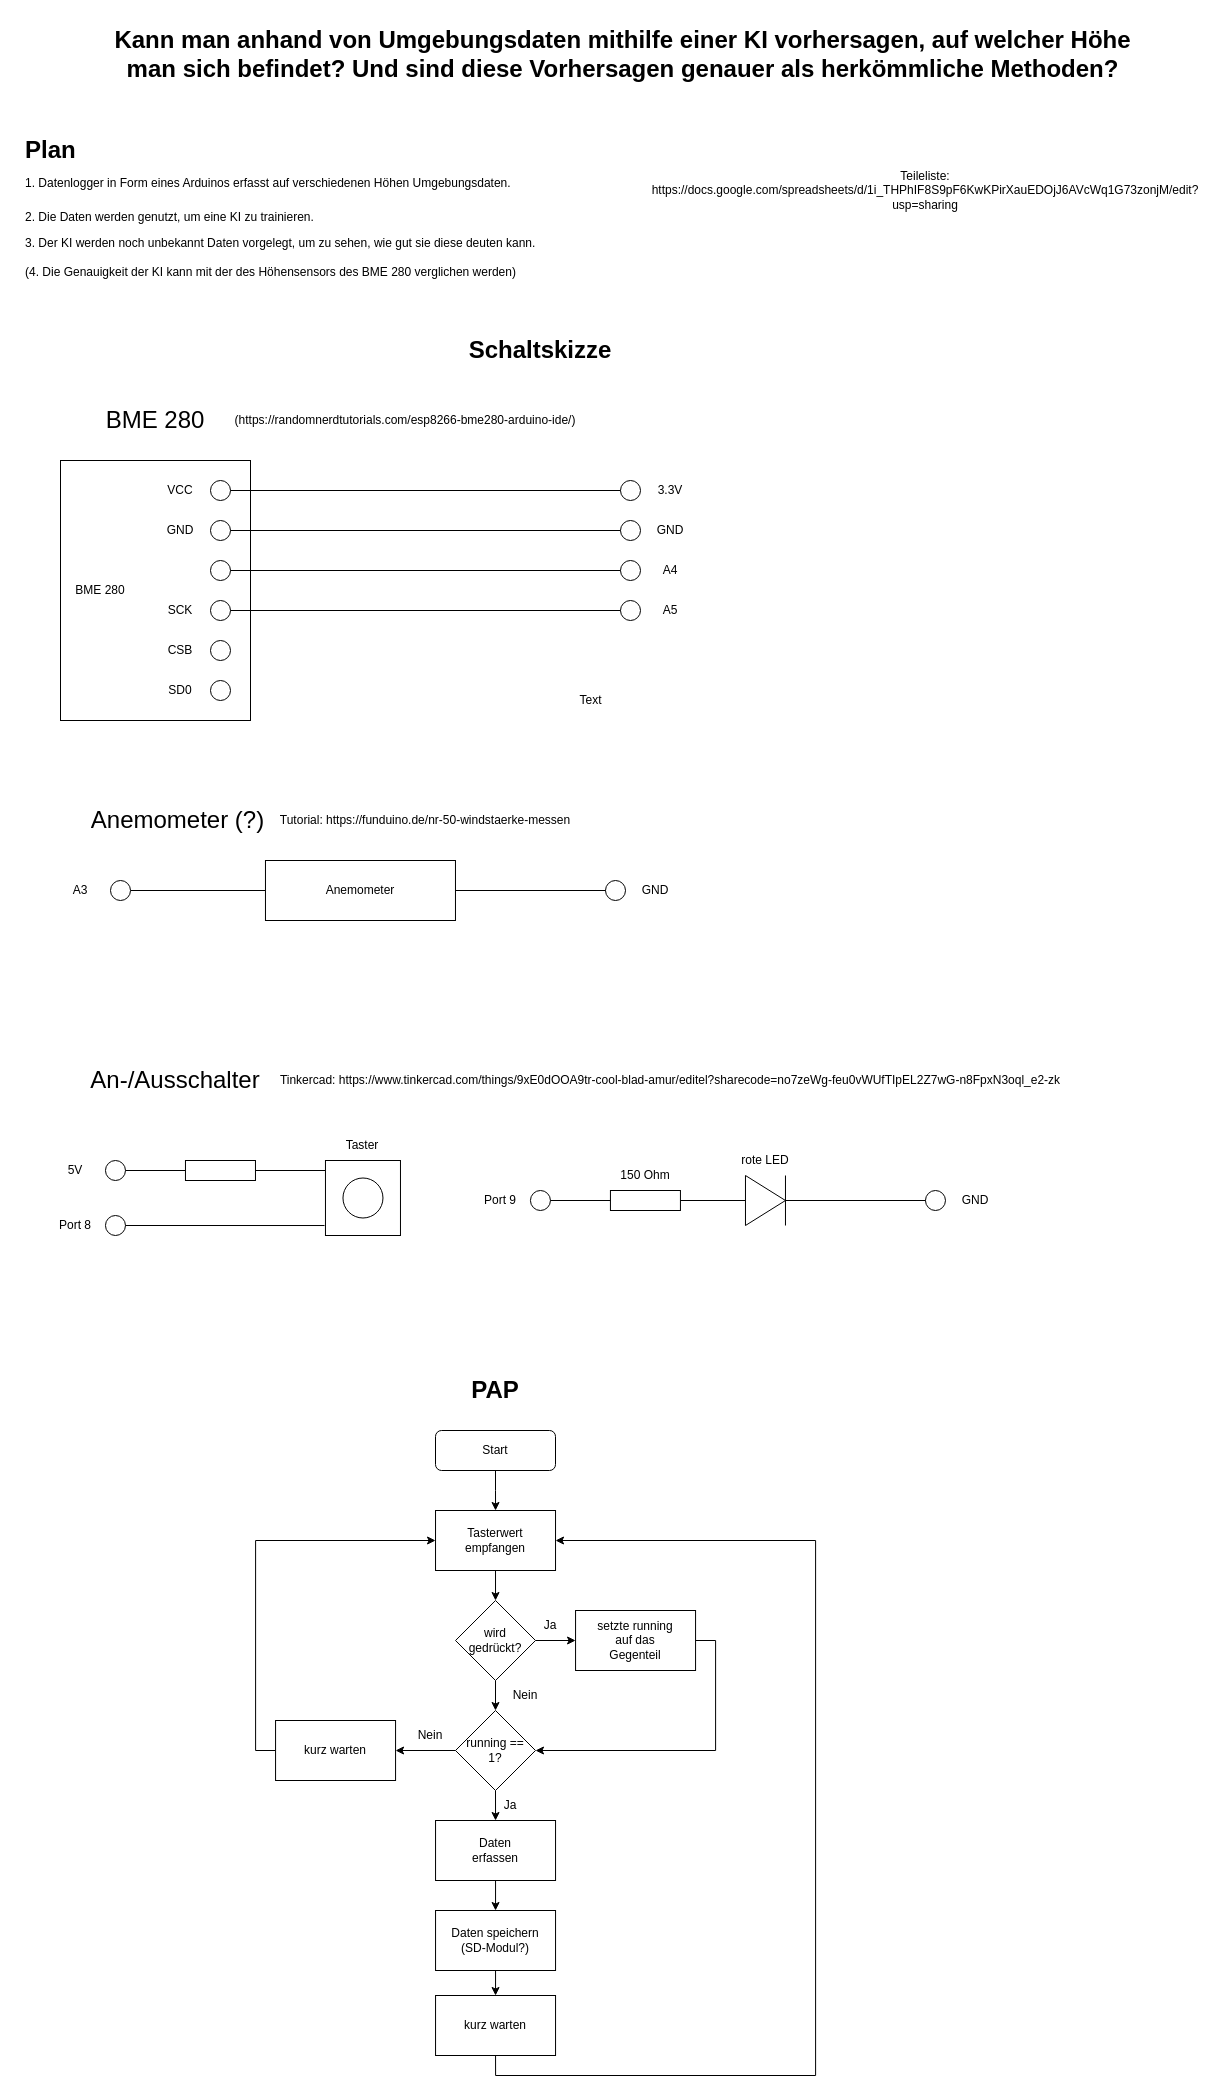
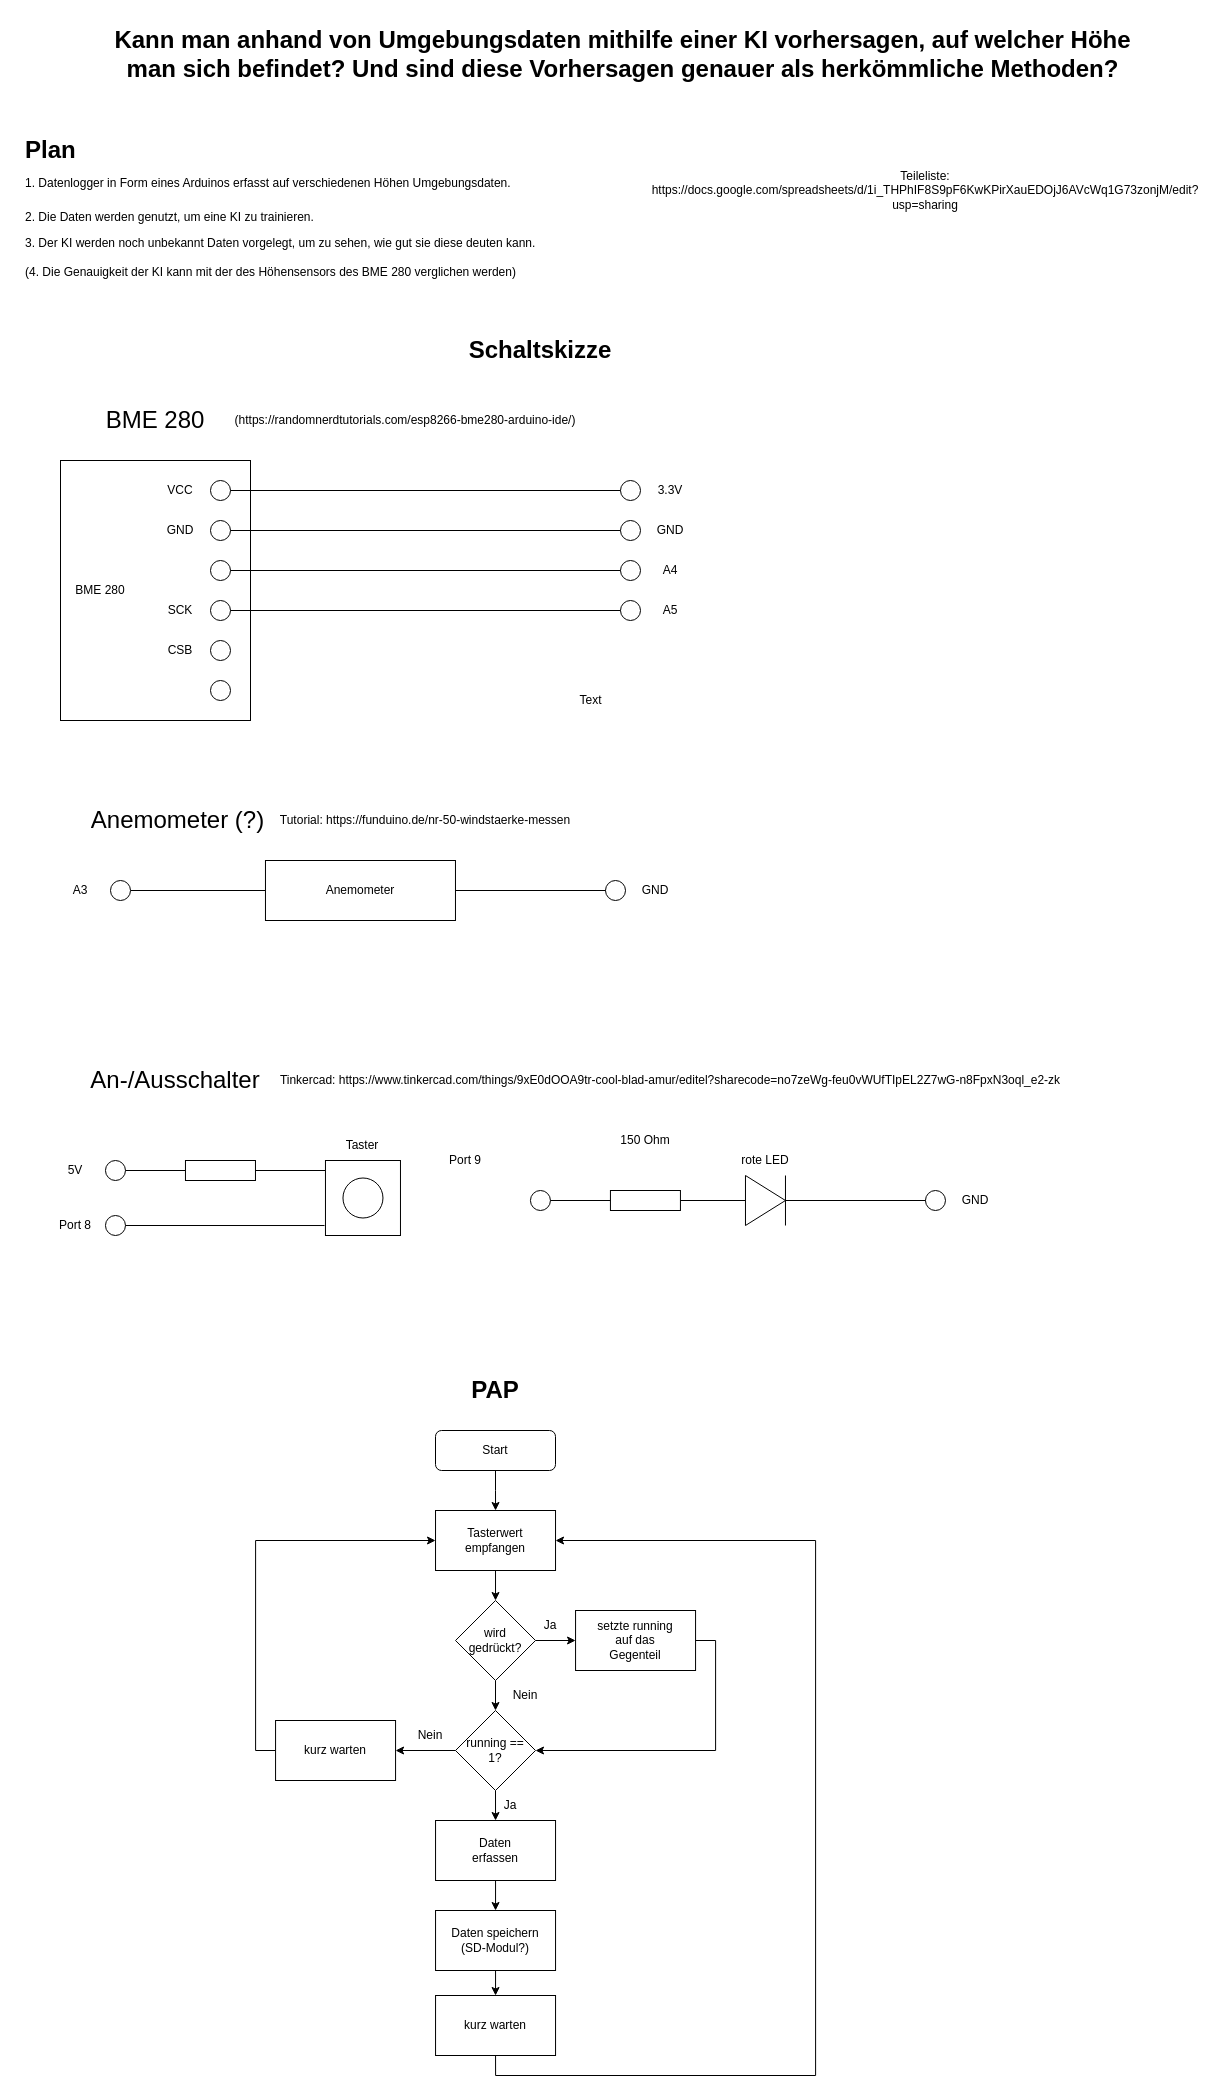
node "SD0": removed
node "150 Ohm": moved (645, 1176) -> (645, 1141)
node "Port 9": moved (500, 1201) -> (465, 1161)
